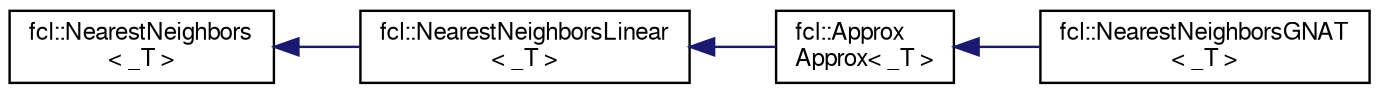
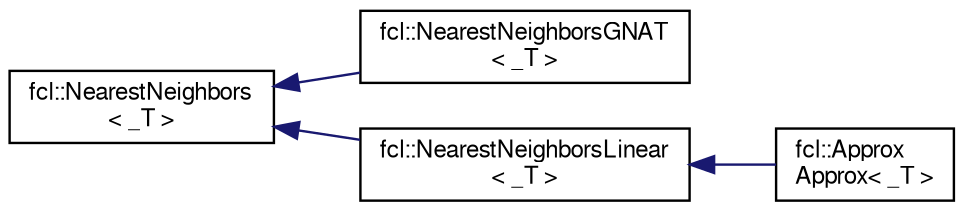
edge "fcl::NearestNeighborsGNAT < _T >" -> "fcl::Approx Approx< _T >": now "fcl::NearestNeighborsGNAT < _T >" -> "fcl::NearestNeighbors < _T >"
